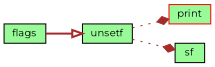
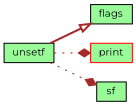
edge "flags" -> "unsetf": reversed
